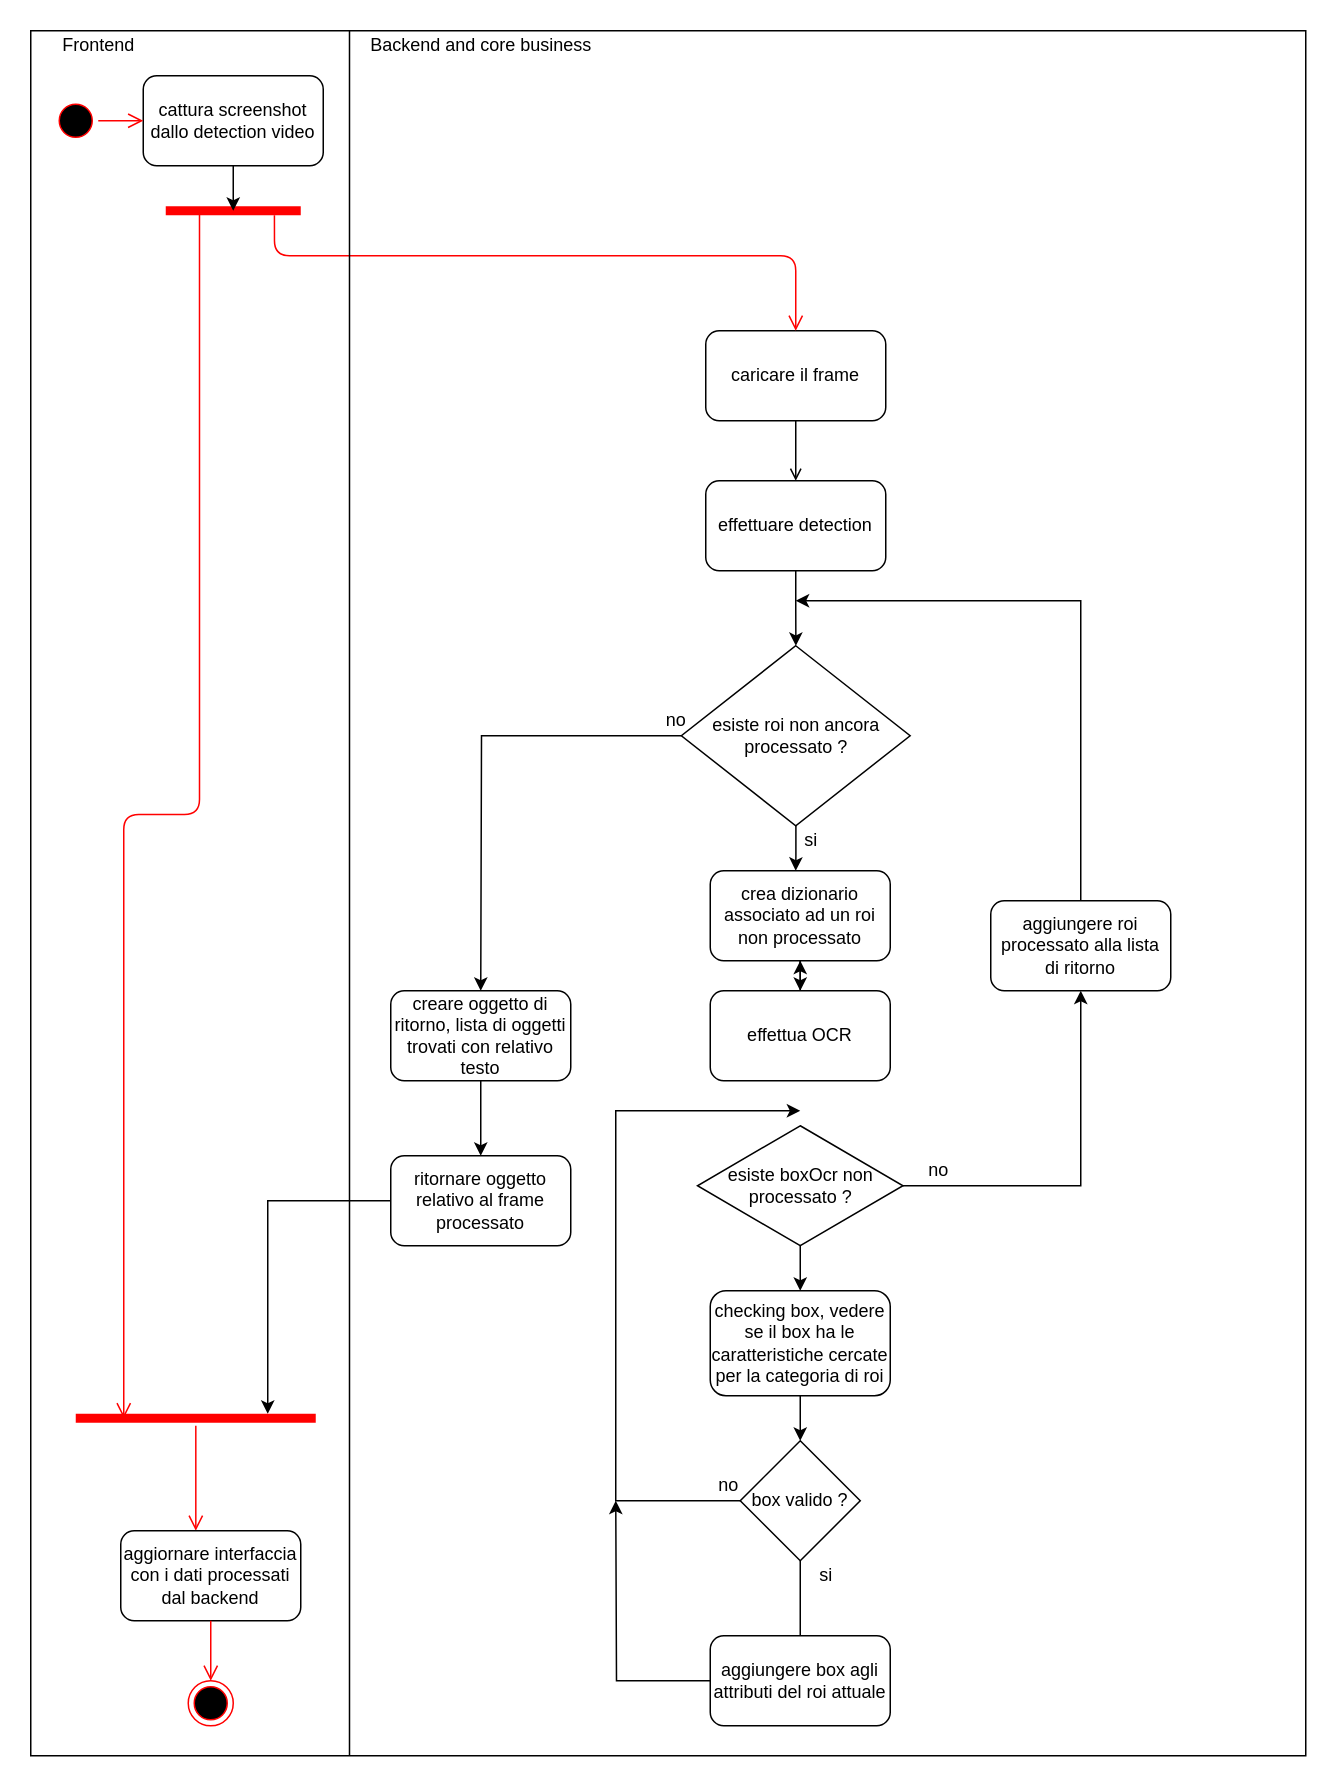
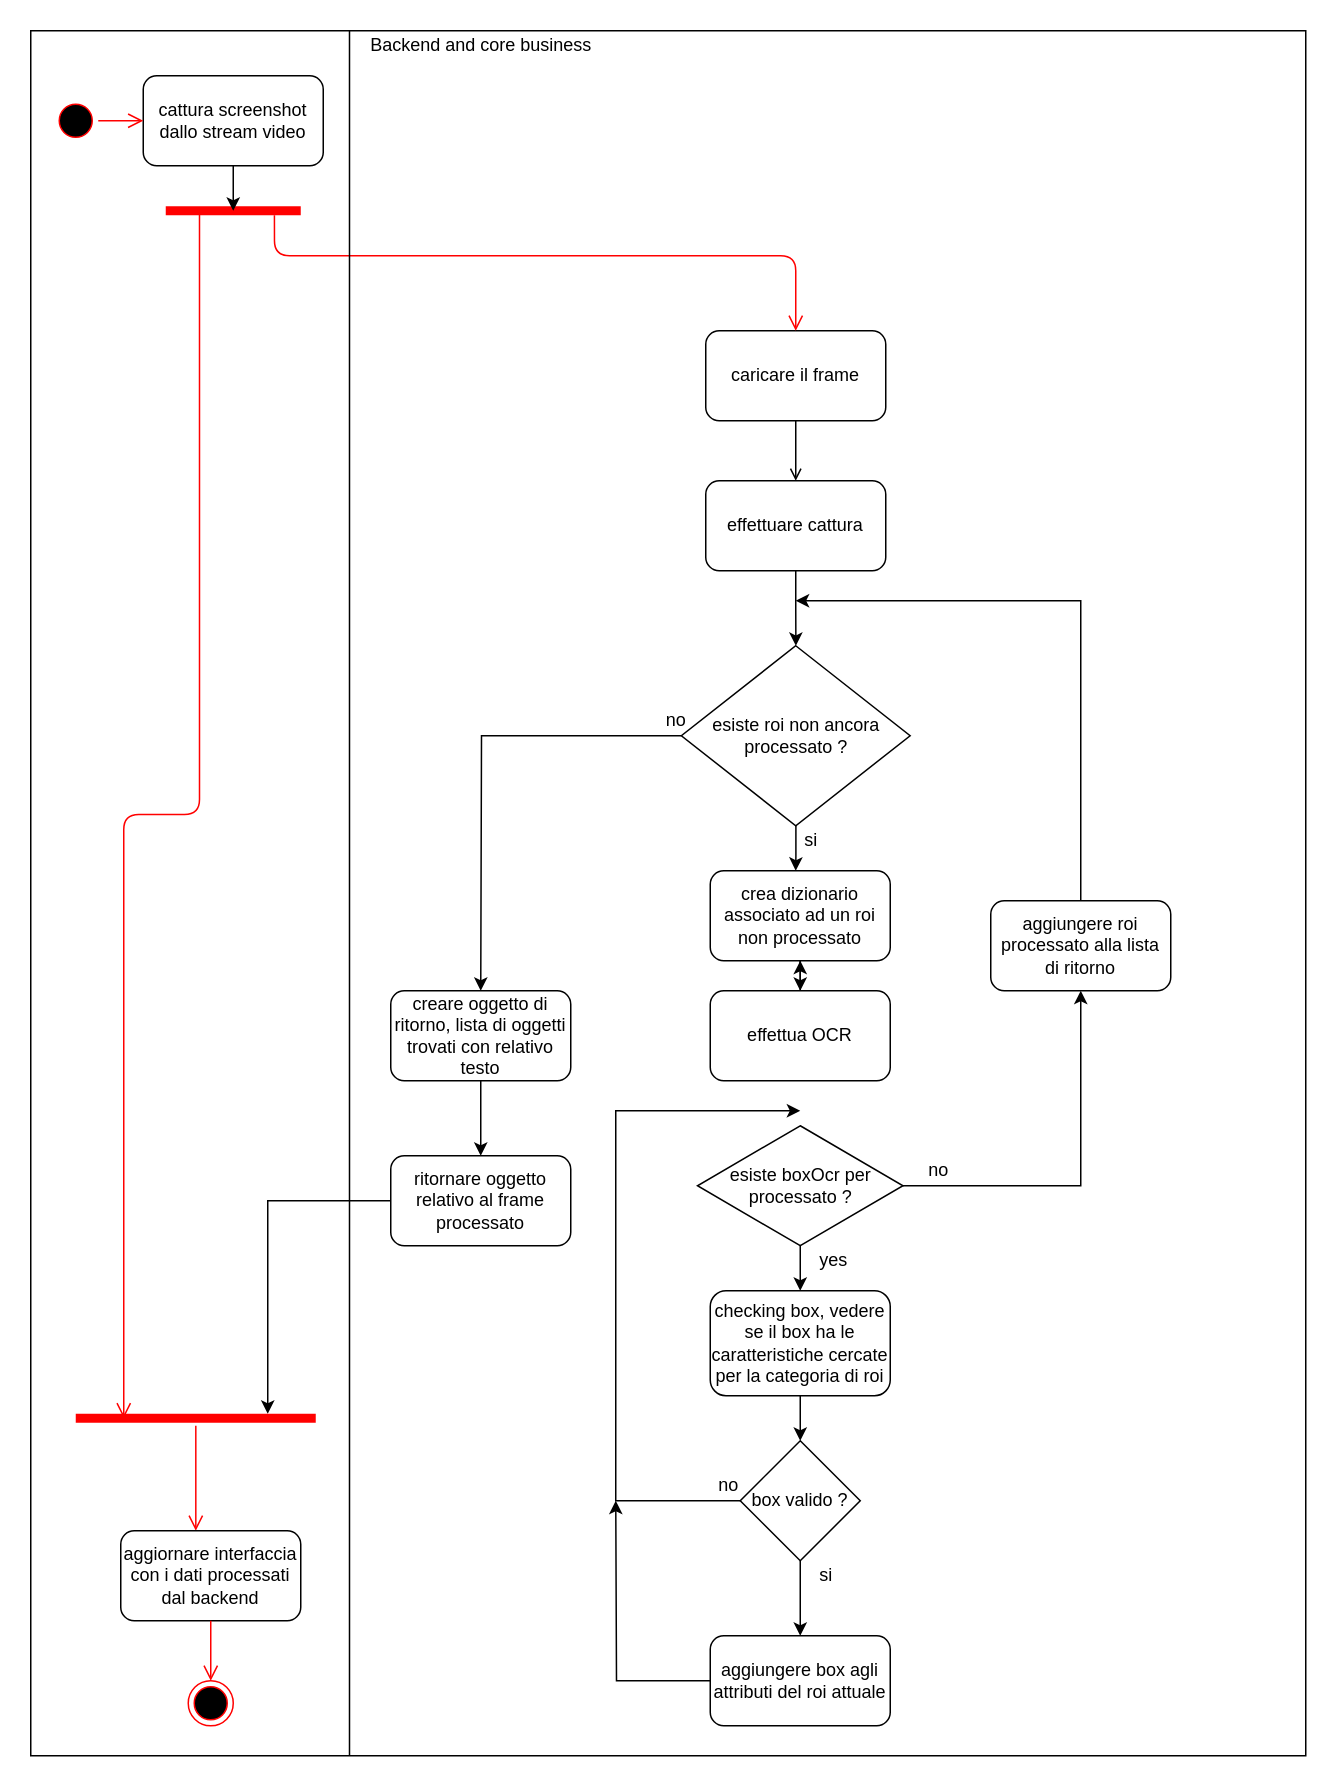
node "Frontend": removed
node "cattura screenshot dallo detection video": label "cattura screenshot dallo detection video" -> "cattura screenshot dallo stream video"
node "effettuare detection": label "effettuare detection" -> "effettuare cattura"
node "esiste boxOcr non processato ?": label "esiste boxOcr non processato ?" -> "esiste boxOcr per processato ?"
node "yes": added
edge "box valido ?" -- "aggiungere box agli attributi del roi attuale": arrowhead none -> classic
